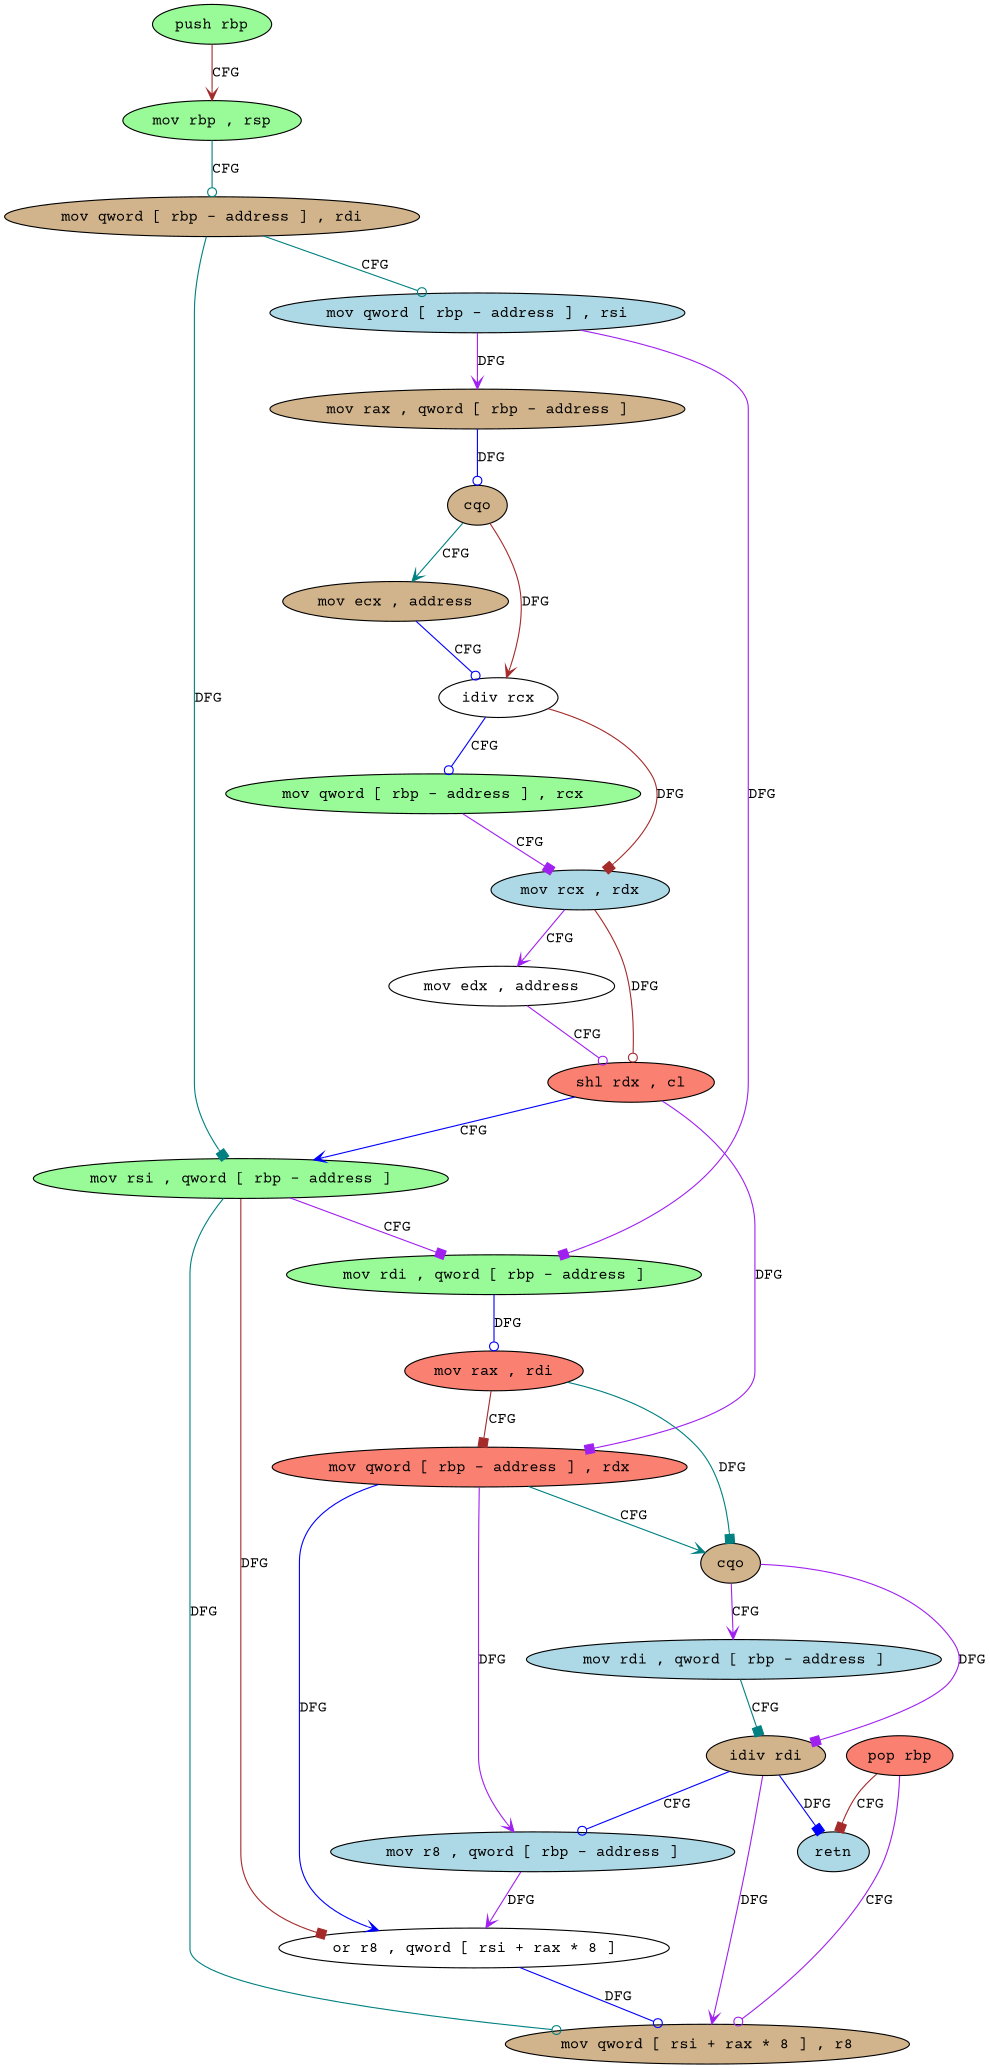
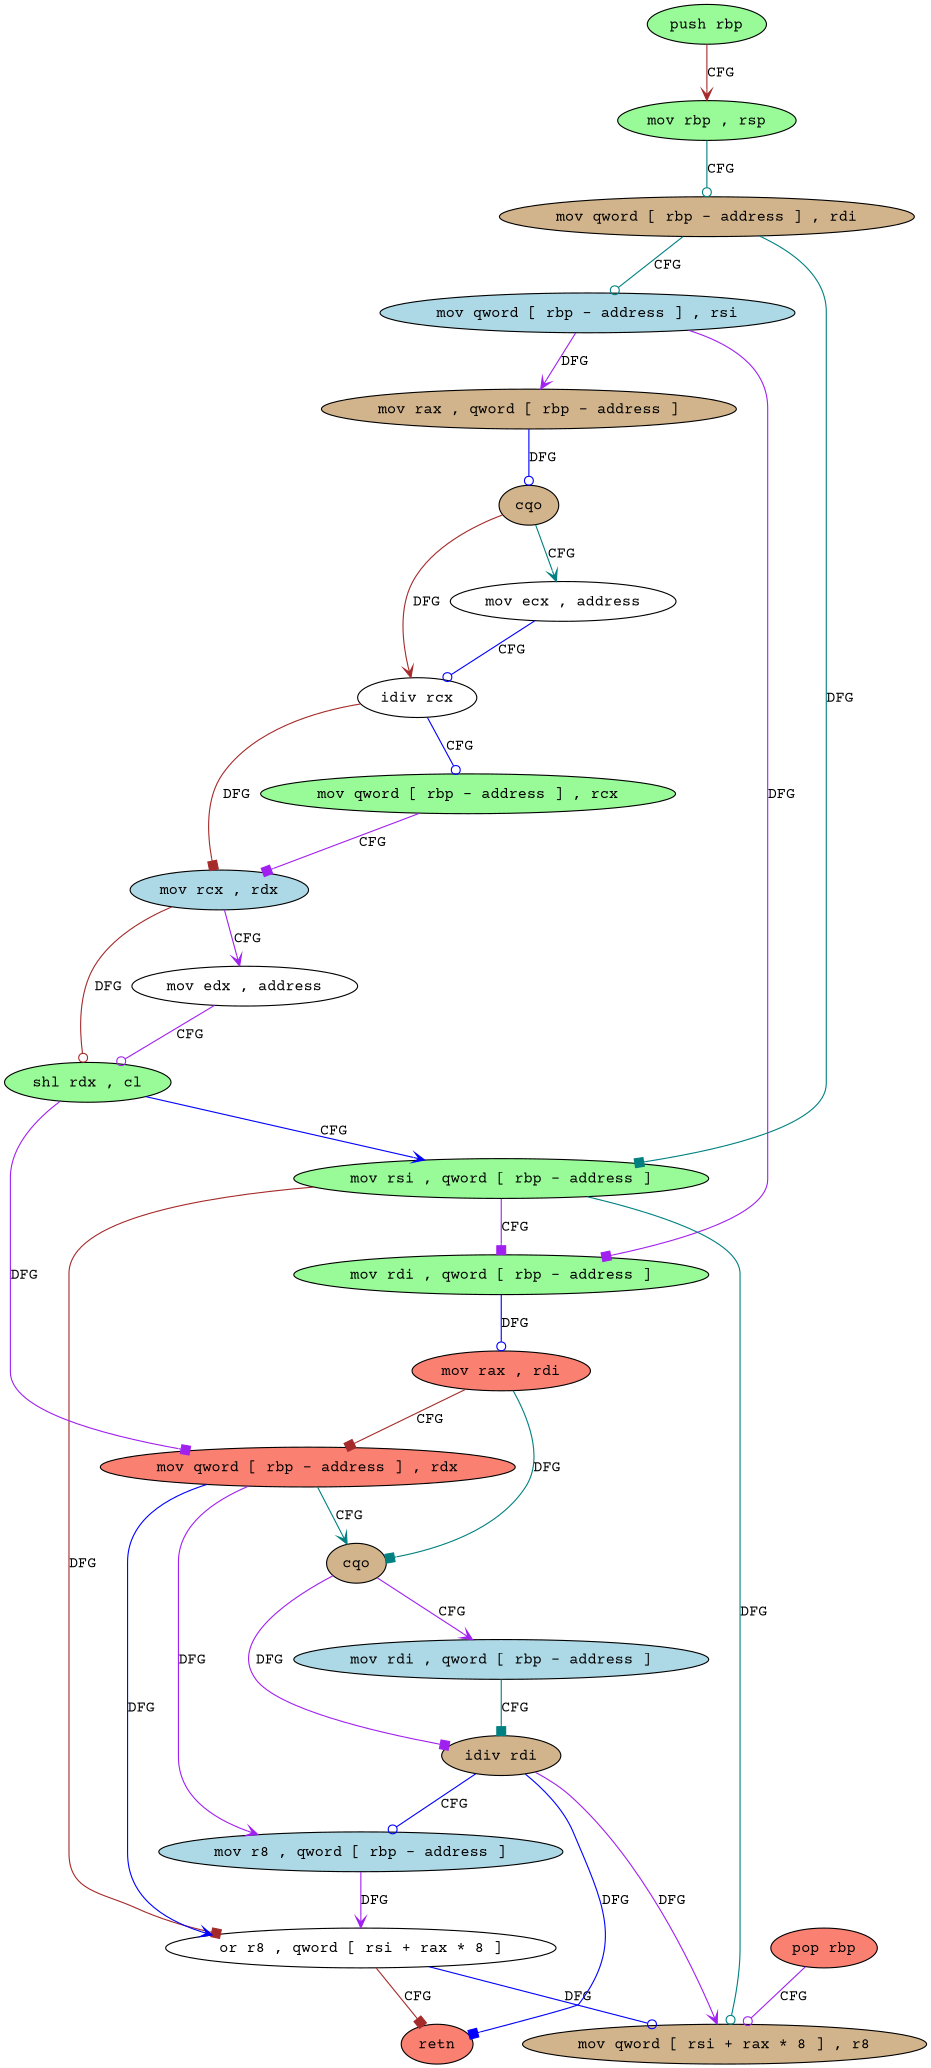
node "mov ecx , address": fillcolor tan -> white
node "shl rdx , cl": fillcolor salmon -> palegreen
edge "pop rbp" -> "retn": now "or r8 , qword [ rsi + rax * 8 ]" -> "retn"
node "retn": fillcolor lightblue -> salmon
